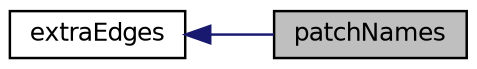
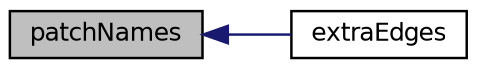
edge "patchNames" -> "extraEdges": reversed
